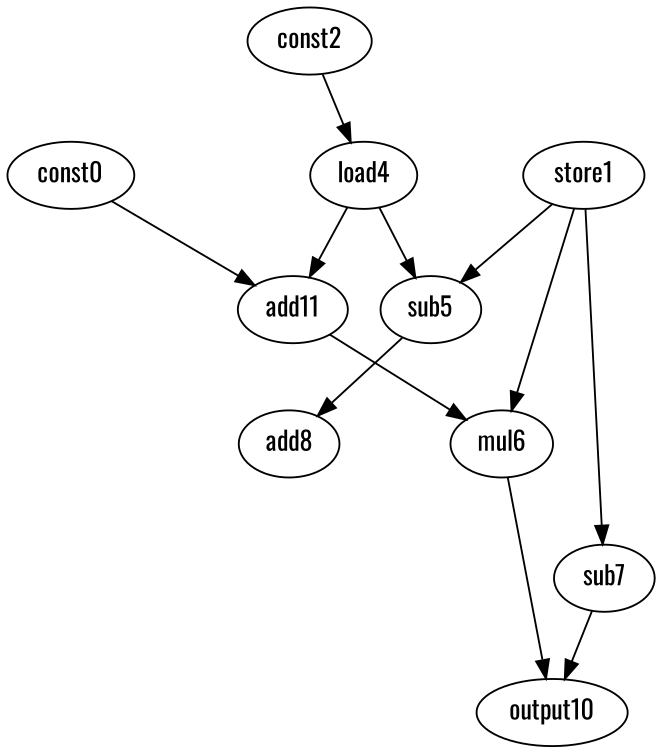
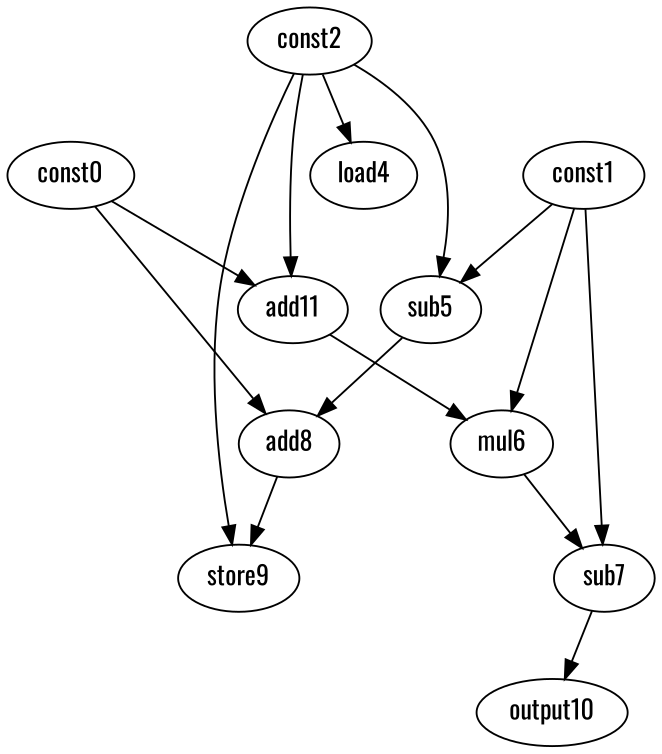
node "store1": label "store1" -> "const1"
edge "load4" -> "add11": now "const2" -> "add11"
edge "load4" -> "sub5": now "const2" -> "sub5"
edge "const0" -> "add8": added
edge "mul6" -> "output10": now "mul6" -> "sub7"
node "store9": added
